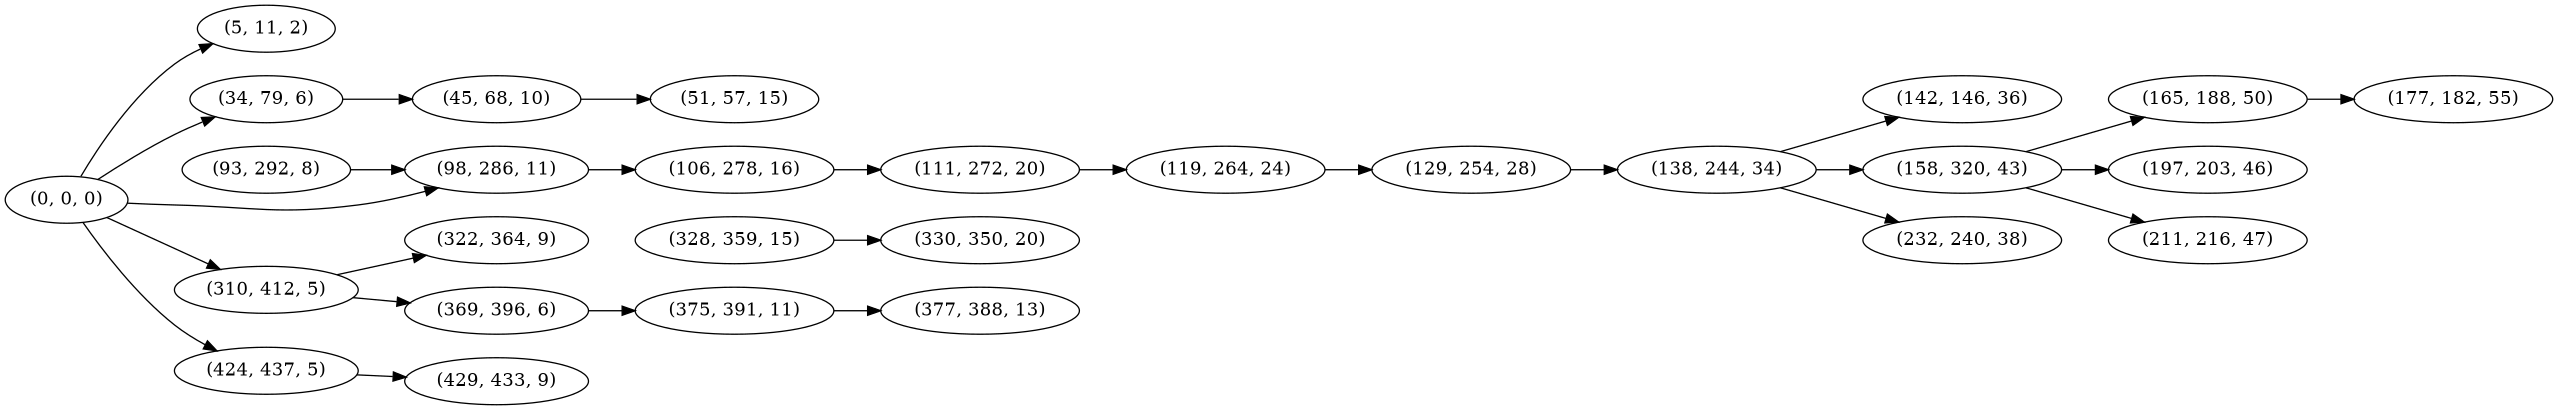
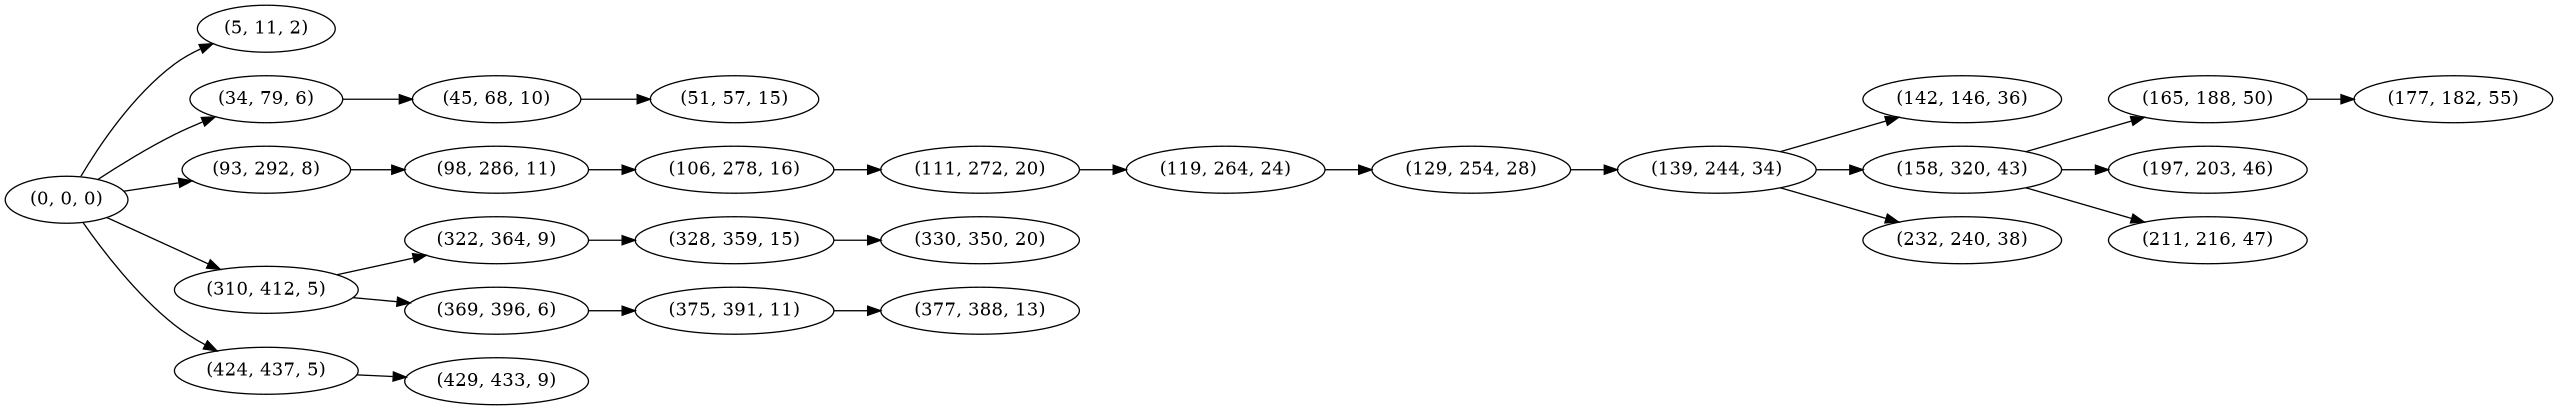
node "(138, 244, 34)": label "(138, 244, 34)" -> "(139, 244, 34)"
edge "(0, 0, 0)" -> "(98, 286, 11)": now "(0, 0, 0)" -> "(93, 292, 8)"
edge "(322, 364, 9)" -> "(328, 359, 15)": added
